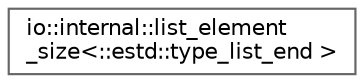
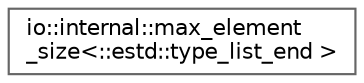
node "io::internal::list_element _size<::estd::type_list_end >": label "io::internal::list_element _size<::estd::type_list_end >" -> "io::internal::max_element _size<::estd::type_list_end >"
